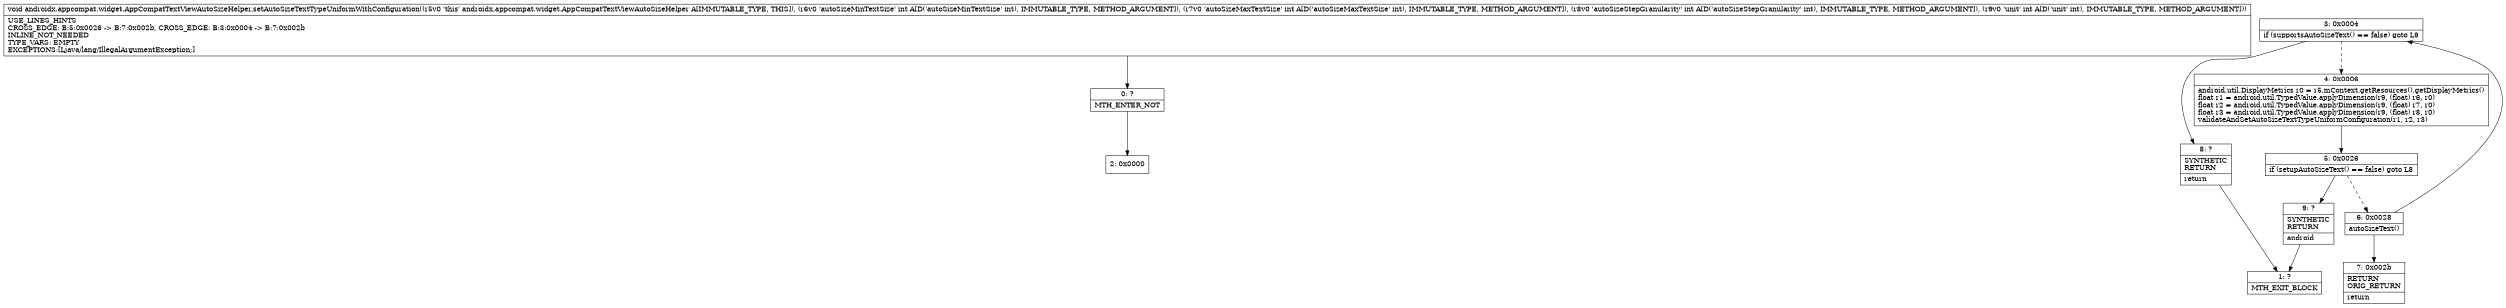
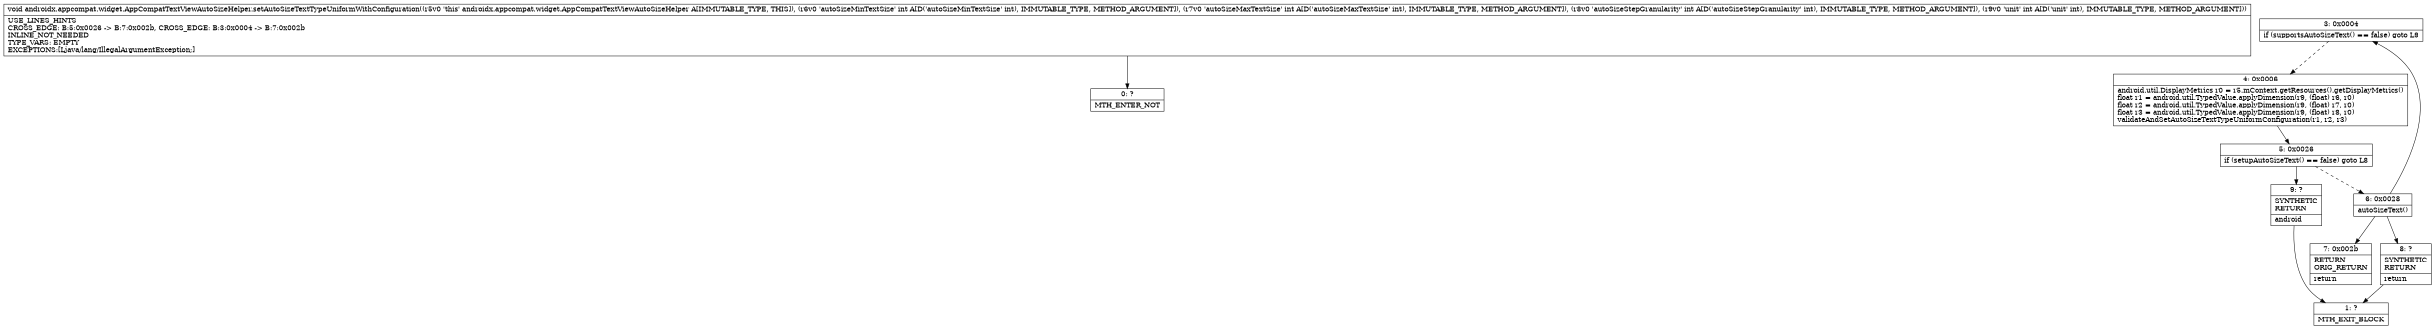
edge "3: 0x0004" -> "8: ?": now "6: 0x0028" -> "8: ?"
node "2: 0x0000": removed
